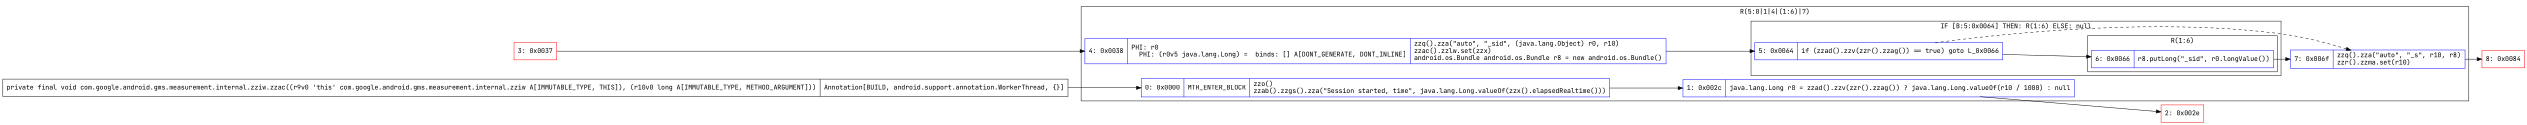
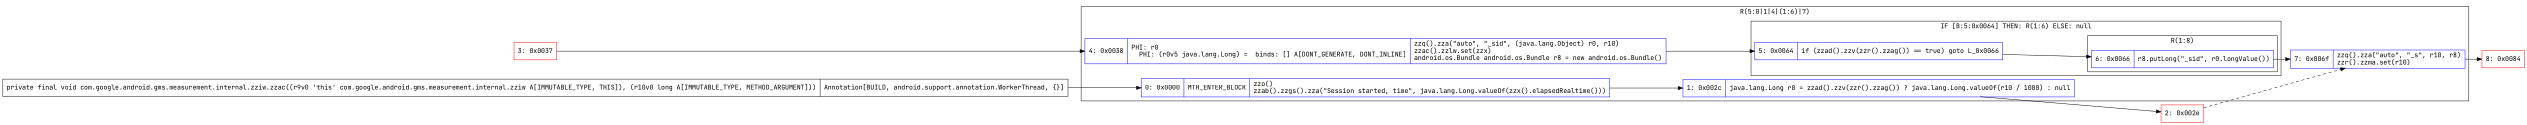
edge "5: 0x0064" -> "7: 0x006f": now "2: 0x002e" -> "7: 0x006f"
cluster "R(1:6)": label "R(1:6)" -> "R(1:8)"
